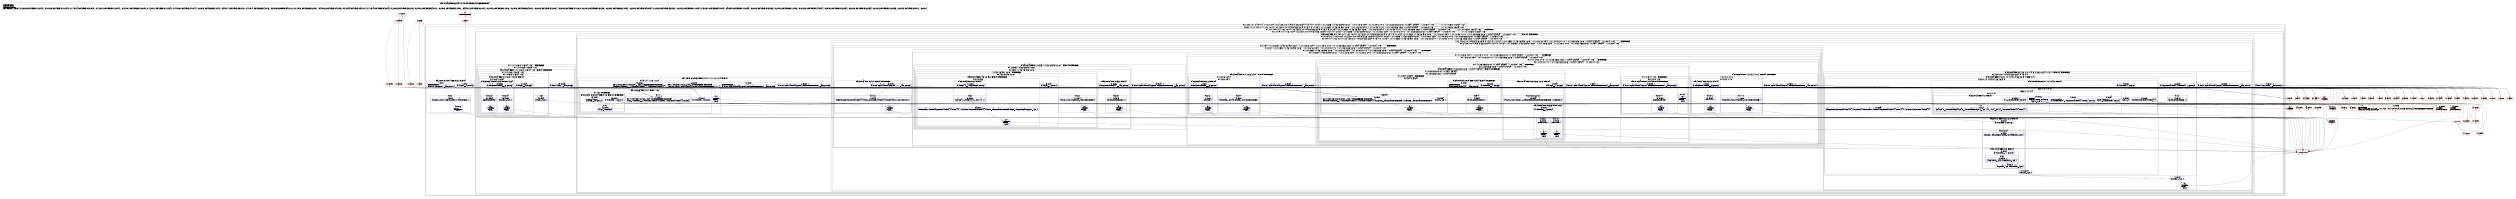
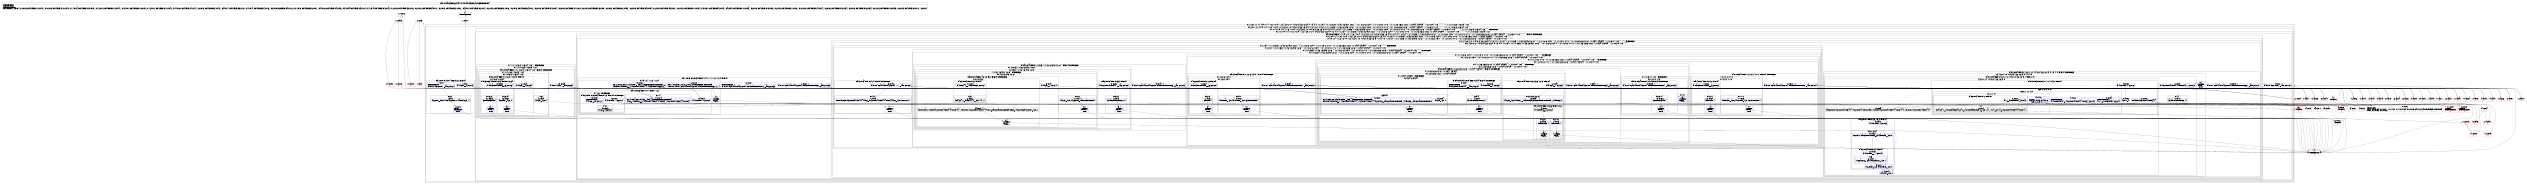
node "41: 0x014f": removed
